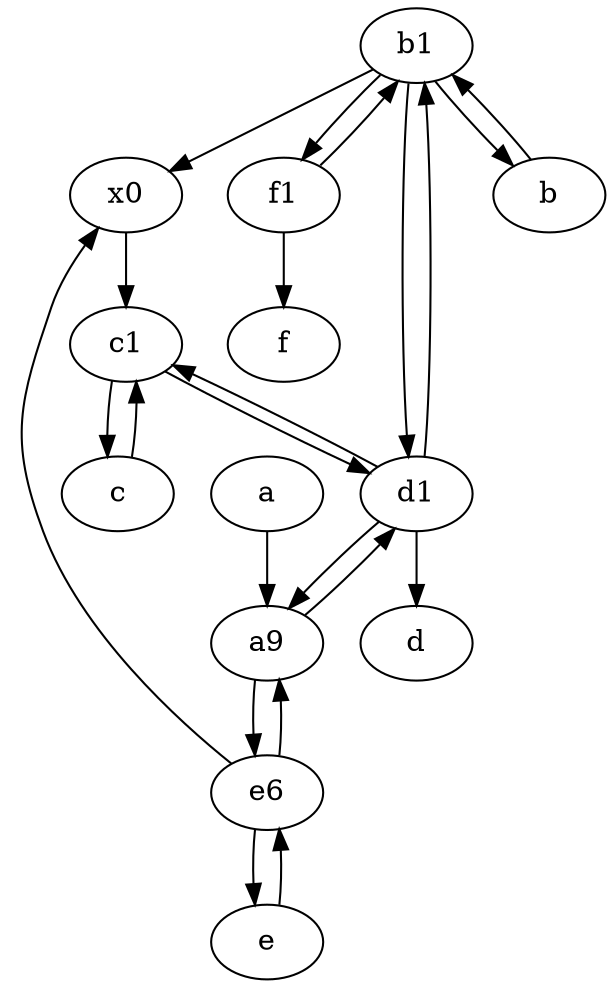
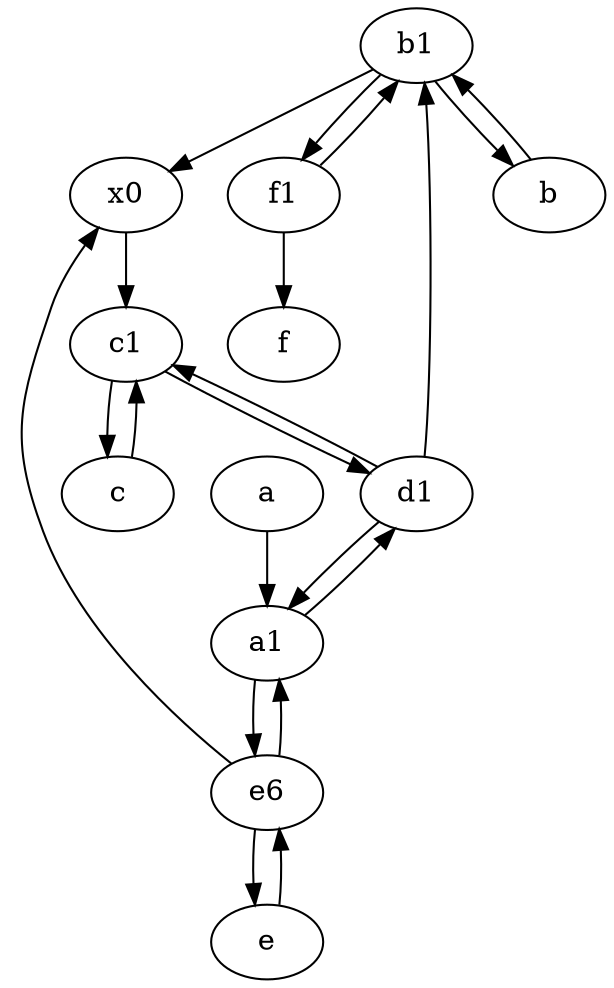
edge "b1" -> "d1": removed
node "a9": label "a9" -> "a1"
node "d": removed
